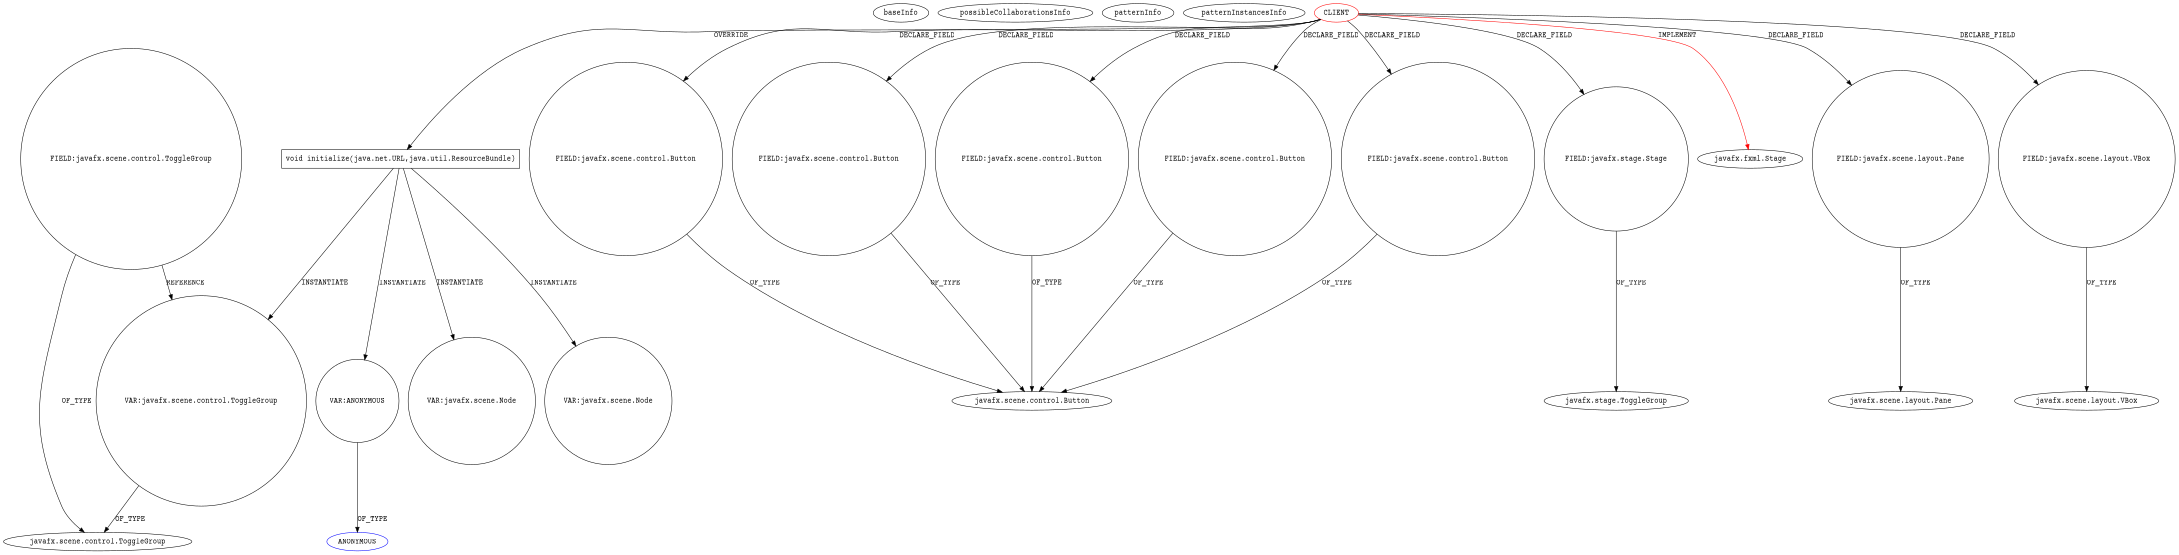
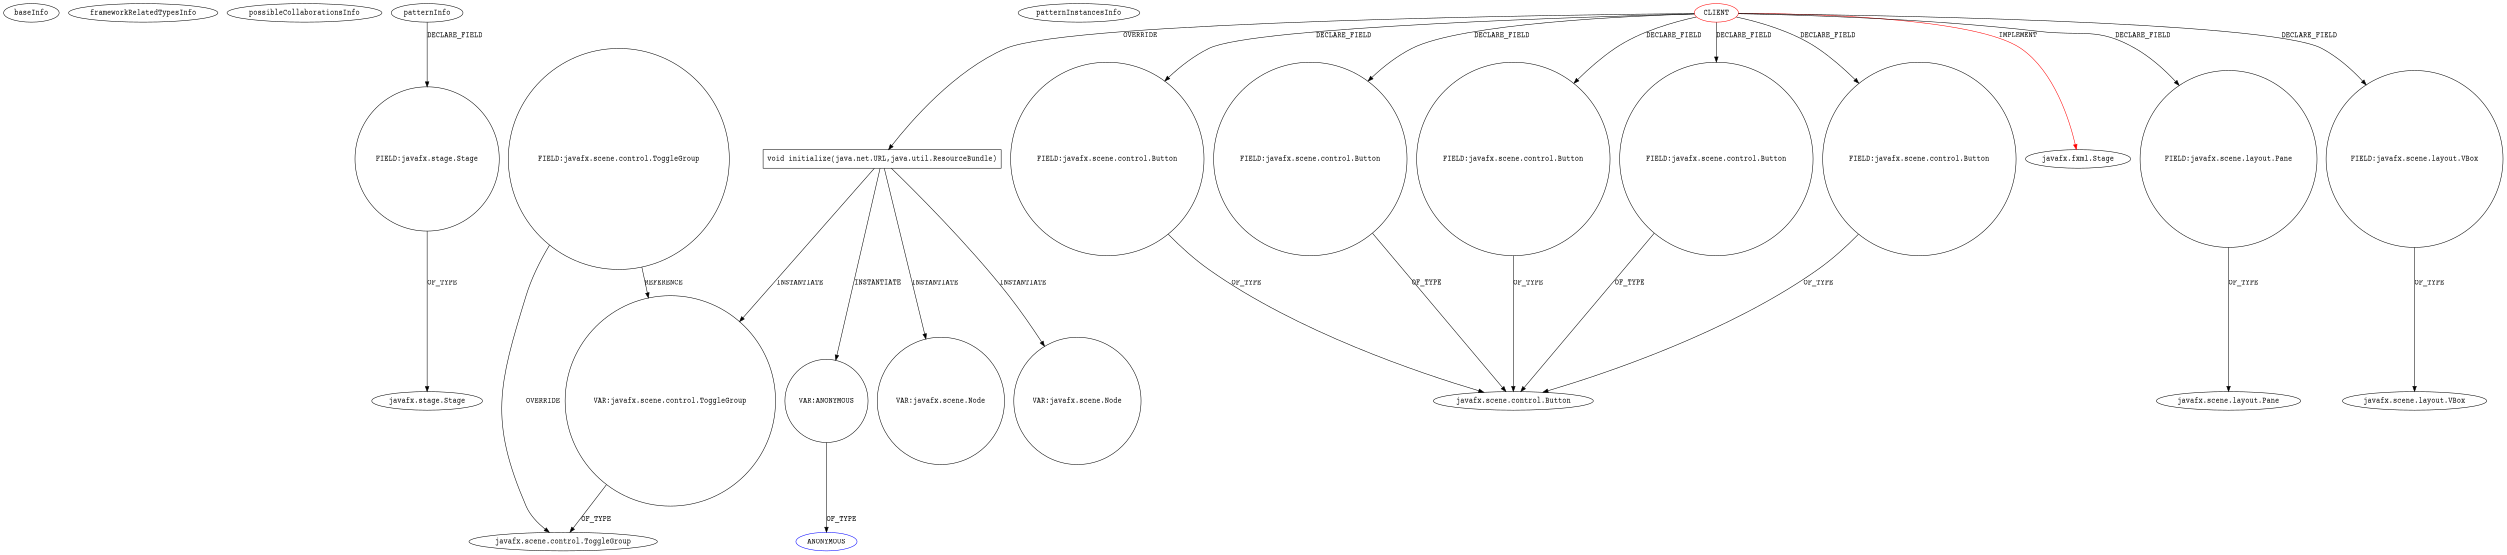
node "frameworkRelatedTypesInfo": added
edge "CLIENT" -> "FIELD:javafx.stage.Stage": now "patternInfo" -> "FIELD:javafx.stage.Stage"
edge "FIELD:javafx.scene.control.ToggleGroup" -> "javafx.scene.control.ToggleGroup": label "OF_TYPE" -> "OVERRIDE"
node "javafx.stage.ToggleGroup": label "javafx.stage.ToggleGroup" -> "javafx.stage.Stage"
